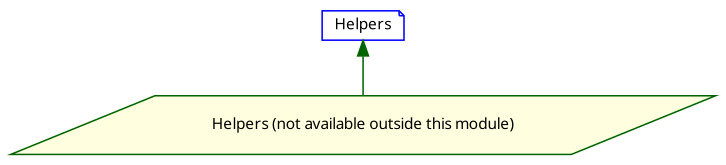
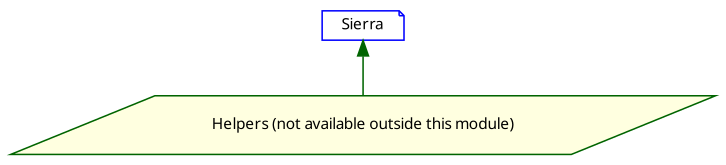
node "Helpers": label "Helpers" -> "Sierra"
